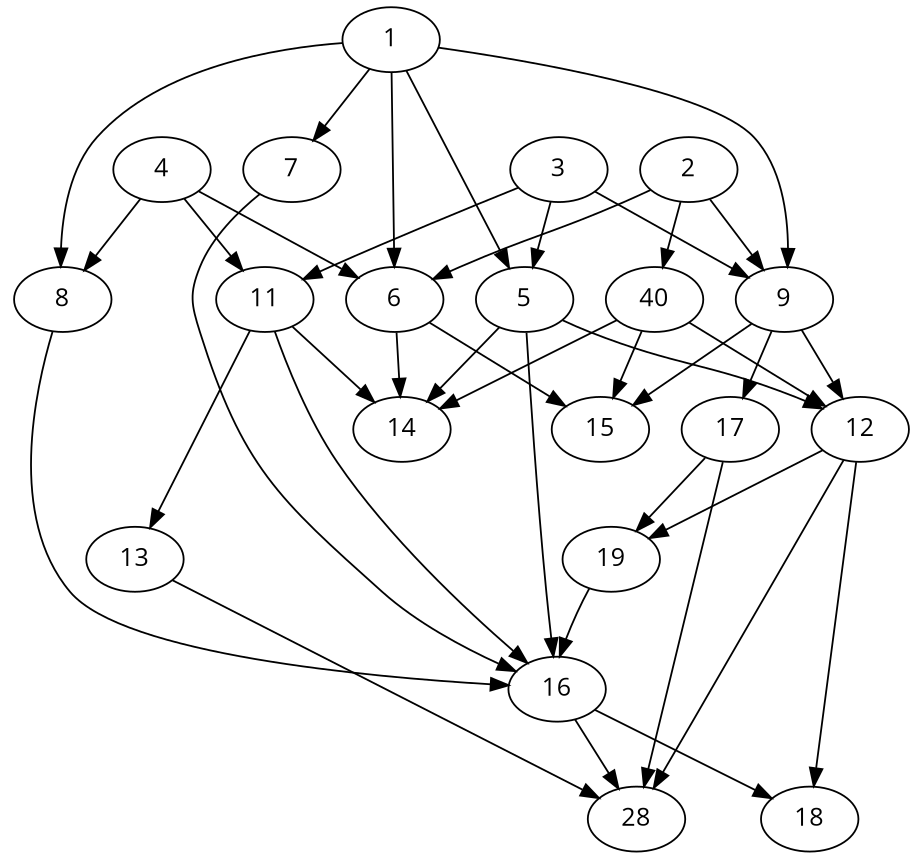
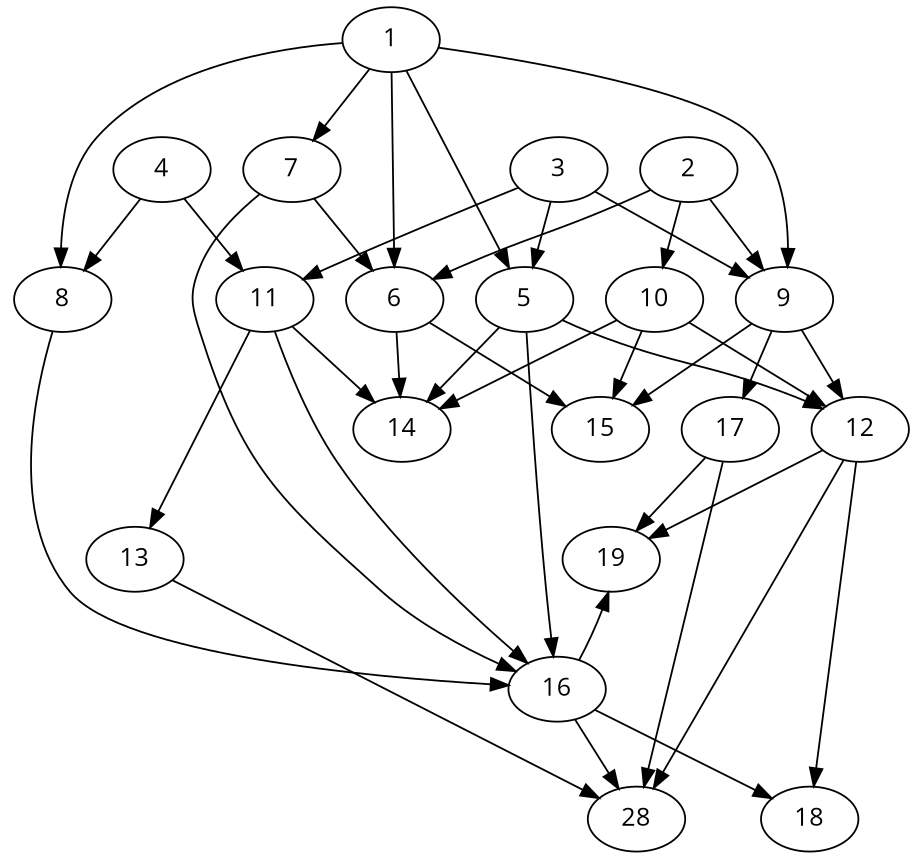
edge "4" -> "6": now "7" -> "6"
node "40": label "40" -> "10"
edge "19" -> "16": reversed
